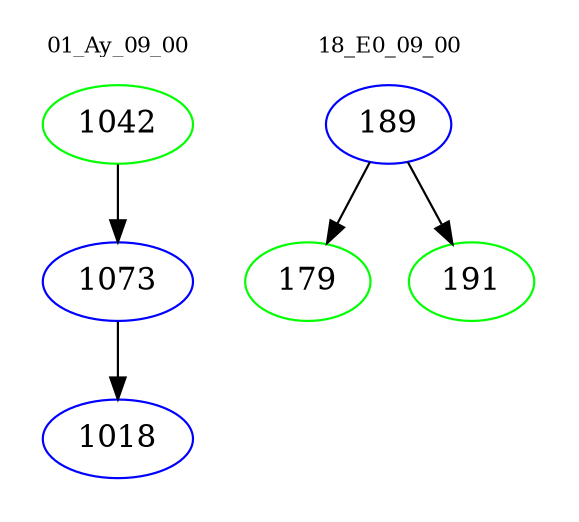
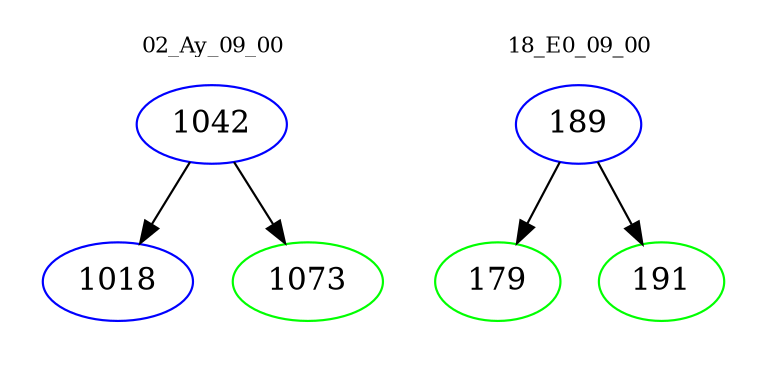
cluster "01_Ay_09_00": label "01_Ay_09_00" -> "02_Ay_09_00"
node "1042": color green -> blue
node "1073": color blue -> green
edge "1073" -> "1018": now "1042" -> "1018"
